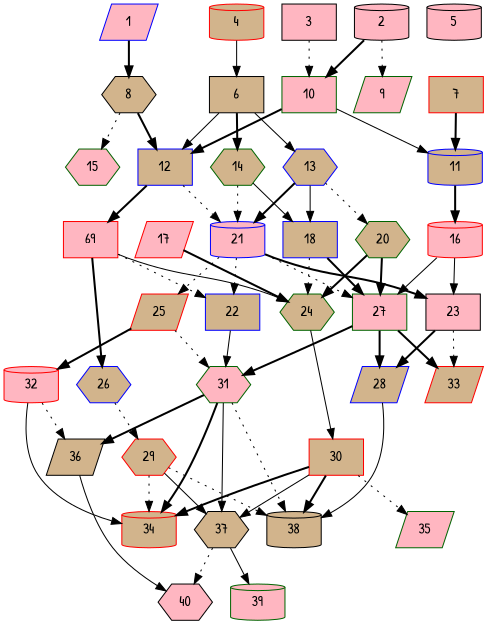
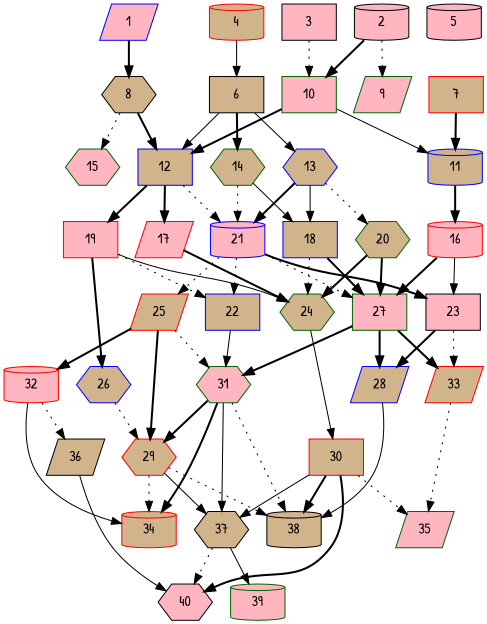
edge "12" -> "17": added
node "69": label "69" -> "19"
edge "16" -> "27": style solid -> bold
edge "25" -> "29": added
edge "31" -> "36": now "31" -> "29"
edge "33" -> "35": added
edge "30" -> "34": now "30" -> "40"
